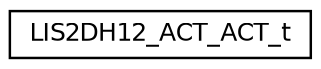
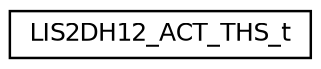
node "LIS2DH12_ACT_ACT_t": label "LIS2DH12_ACT_ACT_t" -> "LIS2DH12_ACT_THS_t"
